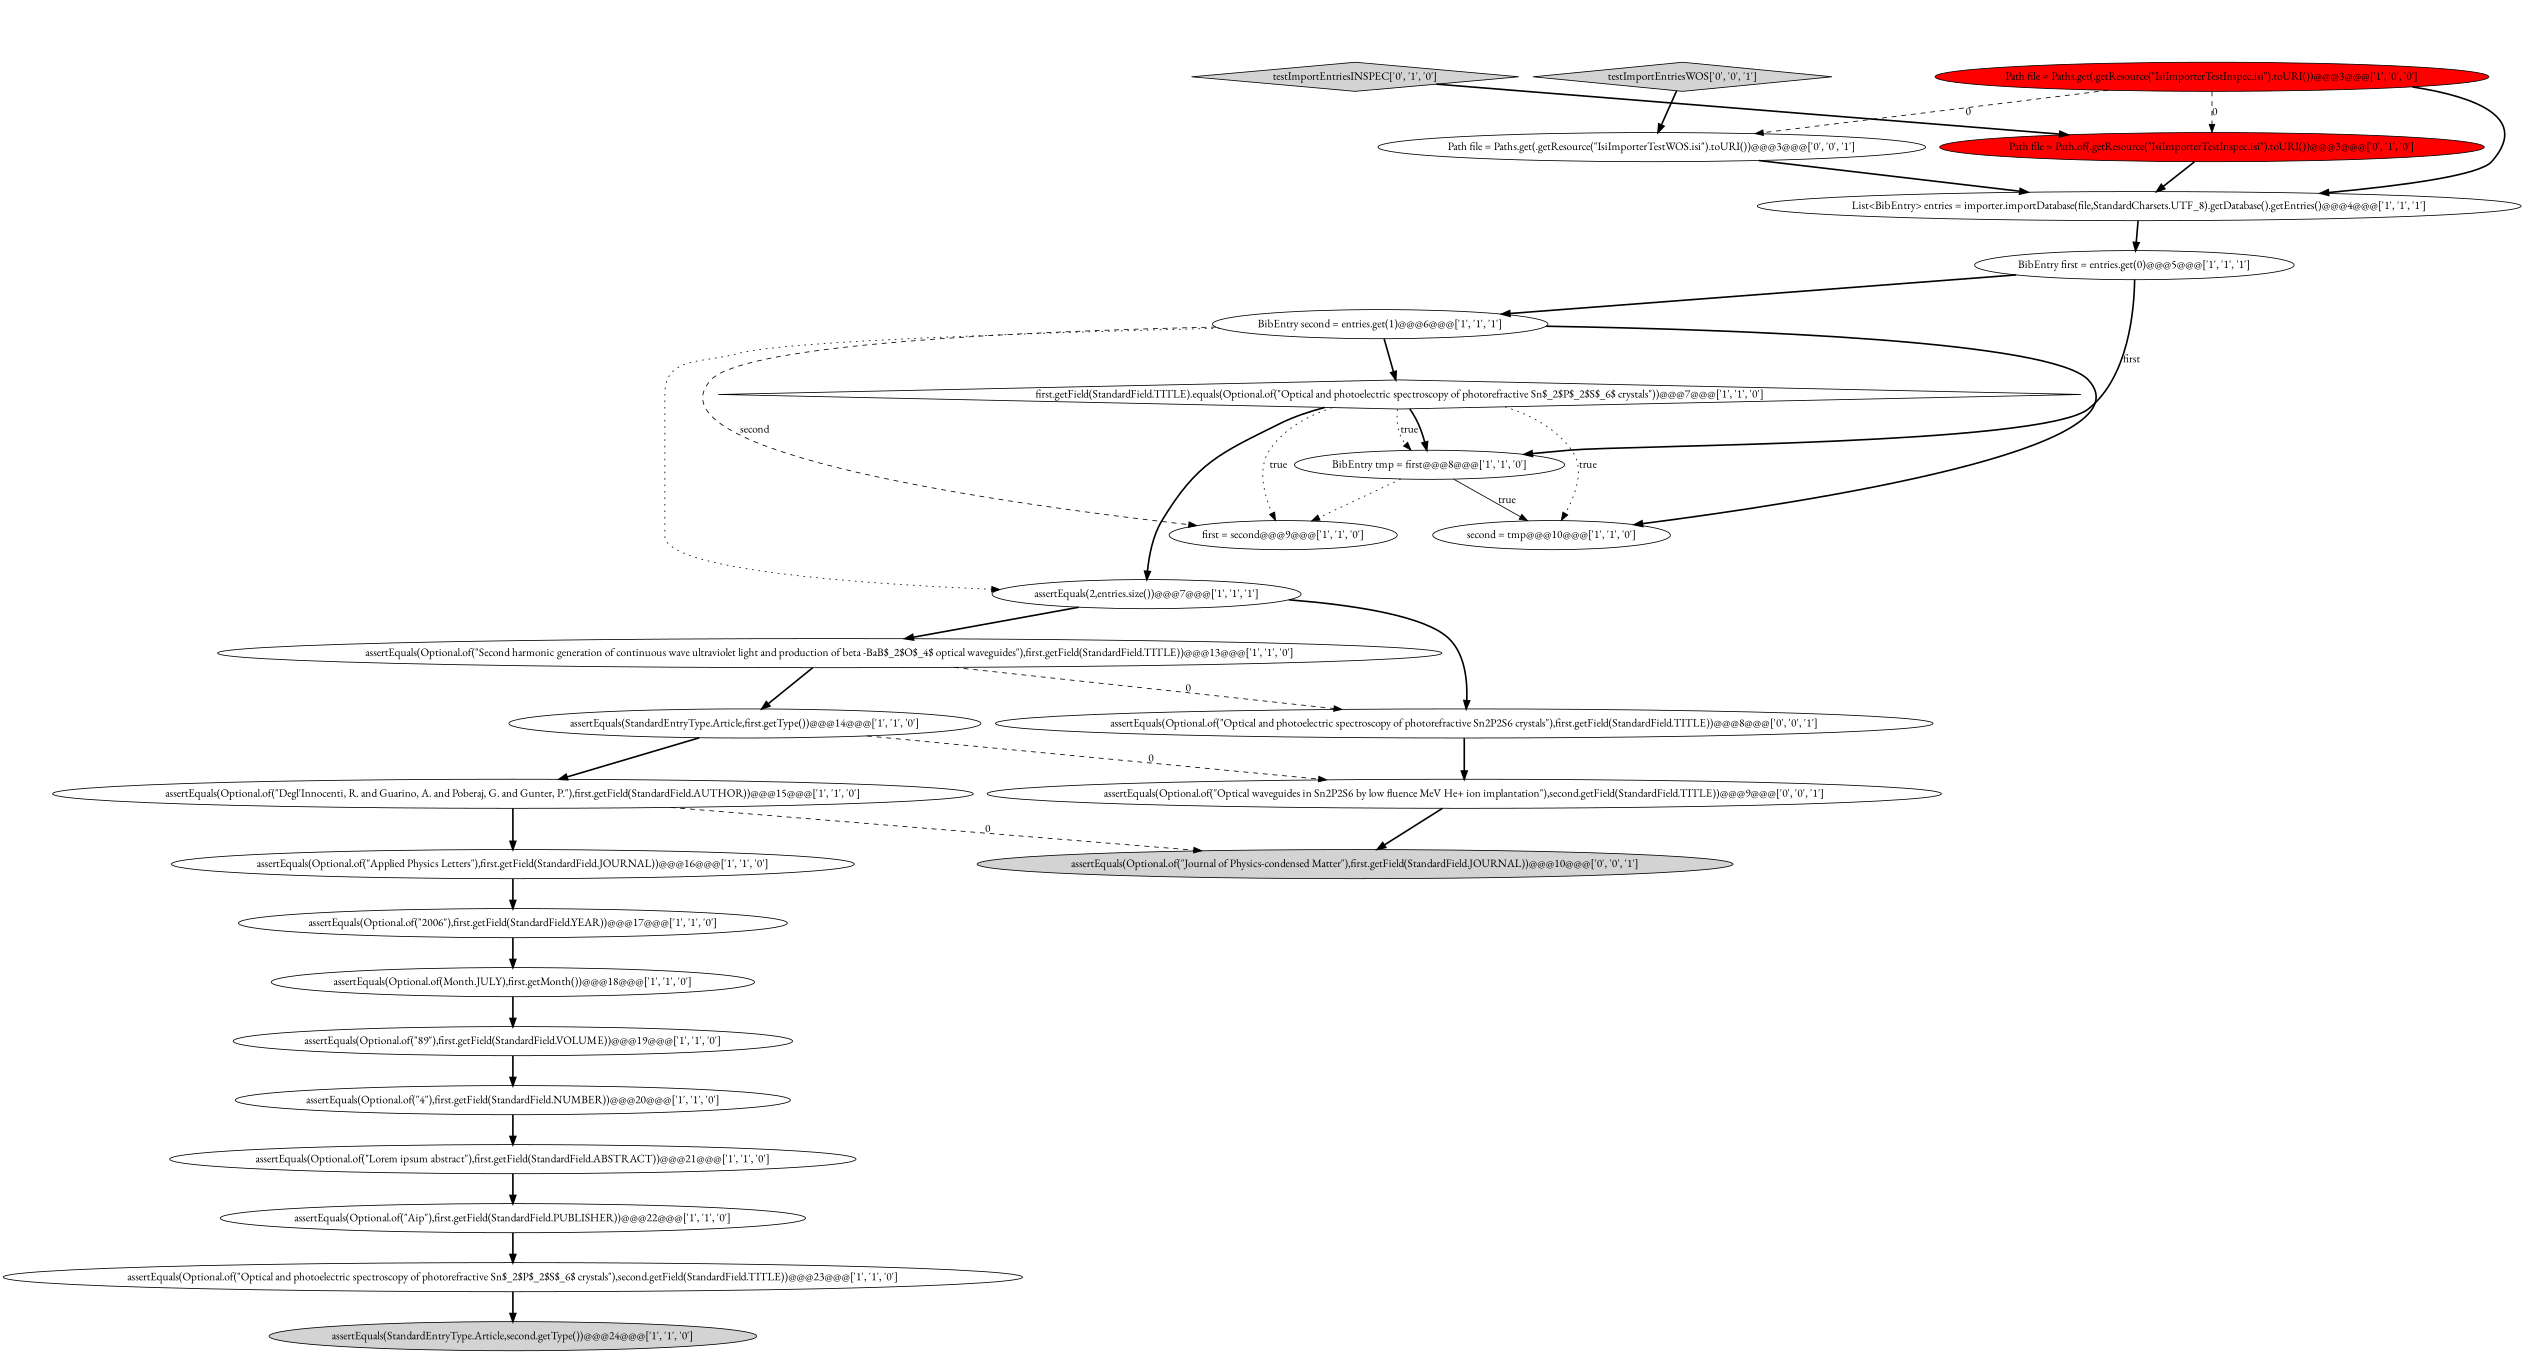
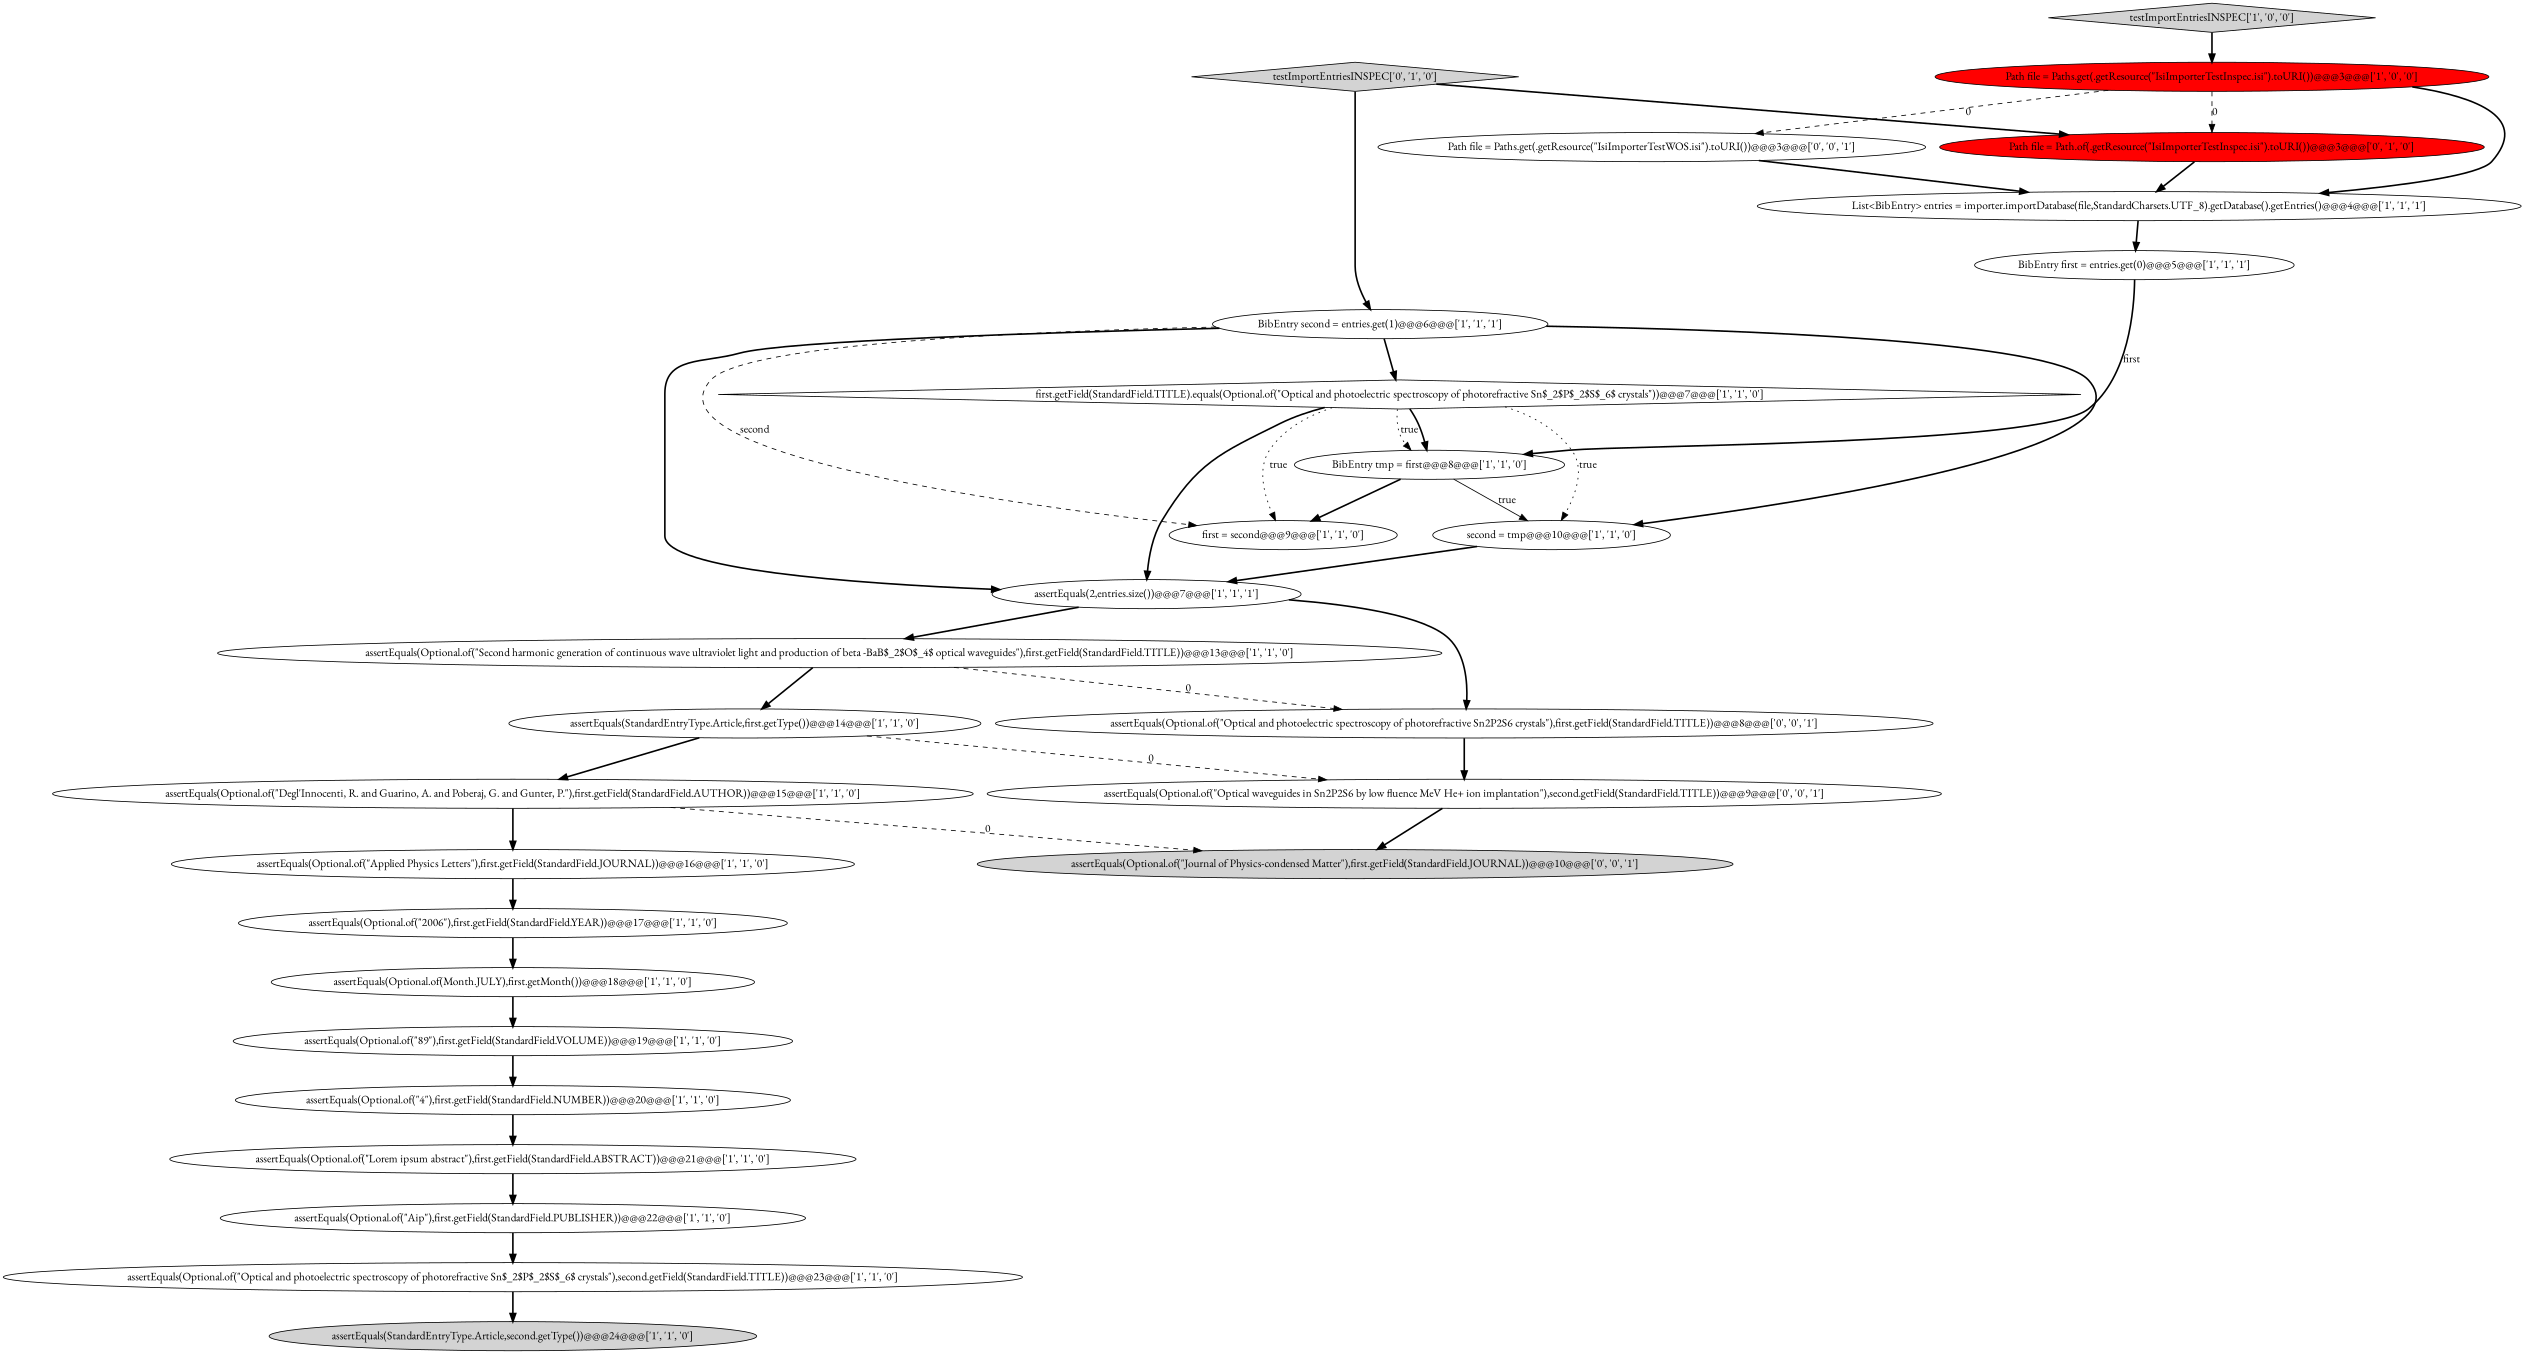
node "testImportEntriesINSPEC['1', '0', '0']": added
node "testImportEntriesWOS['0', '0', '1']": removed
edge "BibEntry first = entries.get(0)@@@5@@@['1', '1', '1']" -> "BibEntry second = entries.get(1)@@@6@@@['1', '1', '1']": now "testImportEntriesINSPEC['0', '1', '0']" -> "BibEntry second = entries.get(1)@@@6@@@['1', '1', '1']"
edge "BibEntry second = entries.get(1)@@@6@@@['1', '1', '1']" -> "assertEquals(2,entries.size())@@@7@@@['1', '1', '1']": style dotted -> bold
edge "BibEntry tmp = first@@@8@@@['1', '1', '0']" -> "first = second@@@9@@@['1', '1', '0']": style dotted -> bold
edge "second = tmp@@@10@@@['1', '1', '0']" -> "assertEquals(2,entries.size())@@@7@@@['1', '1', '1']": added
